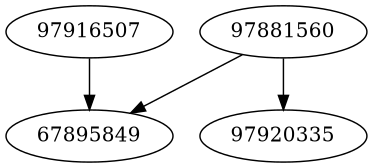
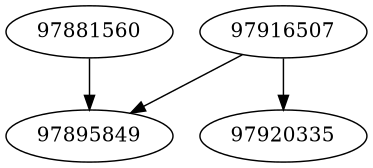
edge "97881560" -> "97920335": now "97916507" -> "97920335"
node "67895849": label "67895849" -> "97895849"
